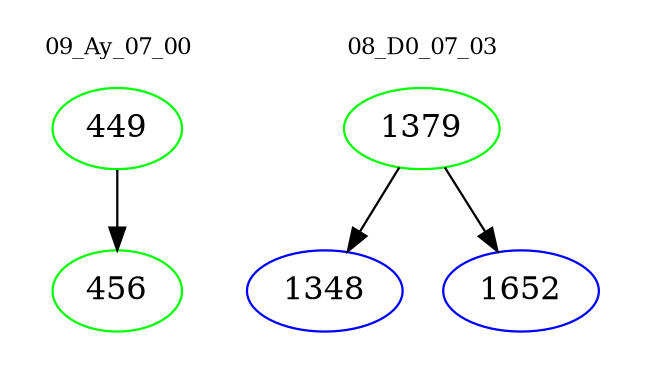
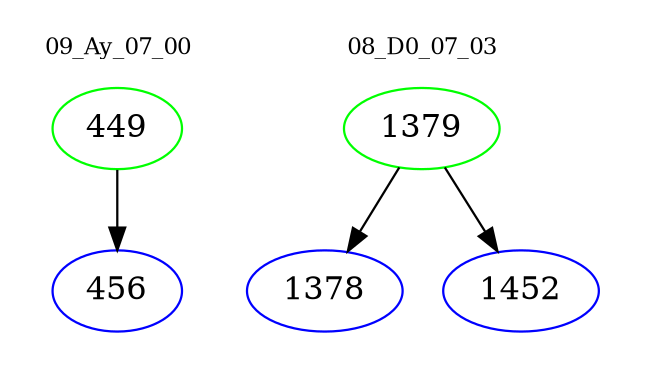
node "456": color green -> blue
node "1348": label "1348" -> "1378"
node "1652": label "1652" -> "1452"
